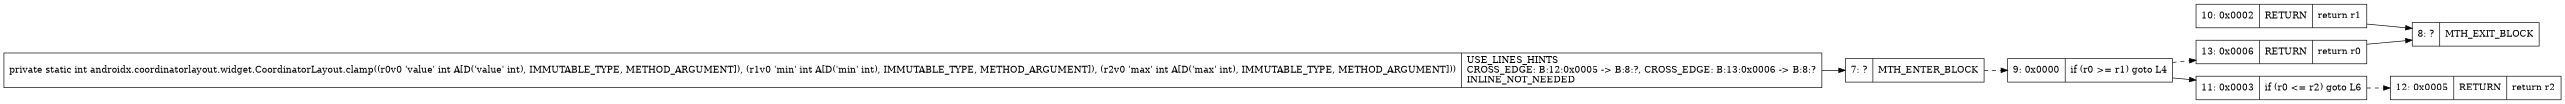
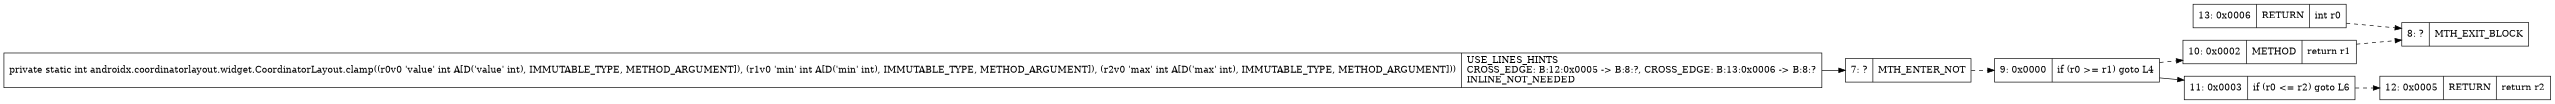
node "10: 0x0002": text "RETURN" -> "METHOD"
edge "10: 0x0002" -> "8: ?": style solid -> dashed
edge "13: 0x0006" -> "8: ?": style solid -> dashed
node "13: 0x0006": text "return r0" -> "int r0"
edge "9: 0x0000" -> "13: 0x0006": now "9: 0x0000" -> "10: 0x0002"
node "7: ?": text "MTH_ENTER_BLOCK" -> "MTH_ENTER_NOT"
